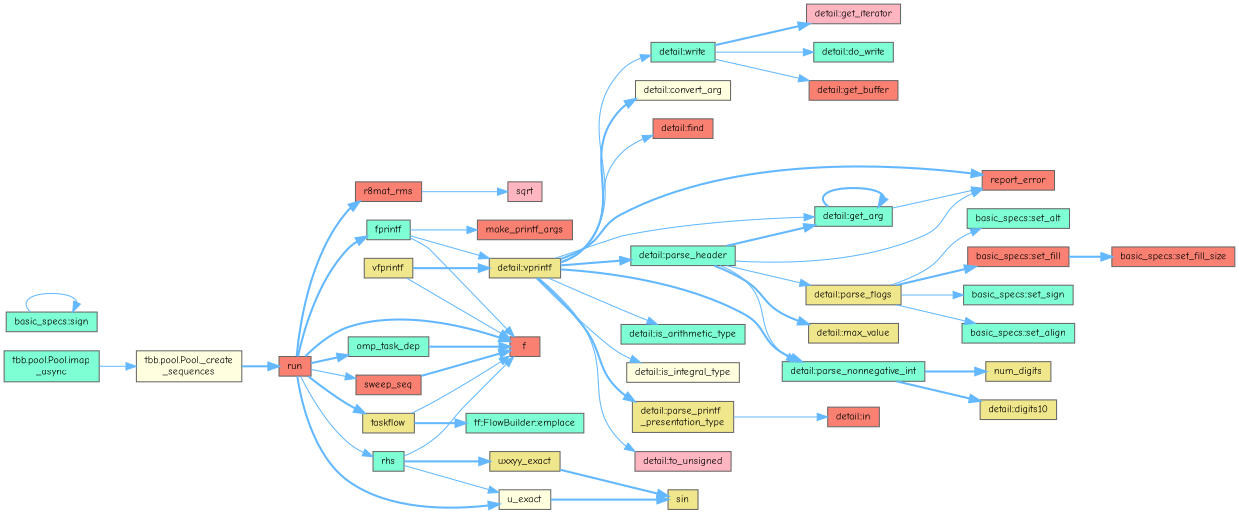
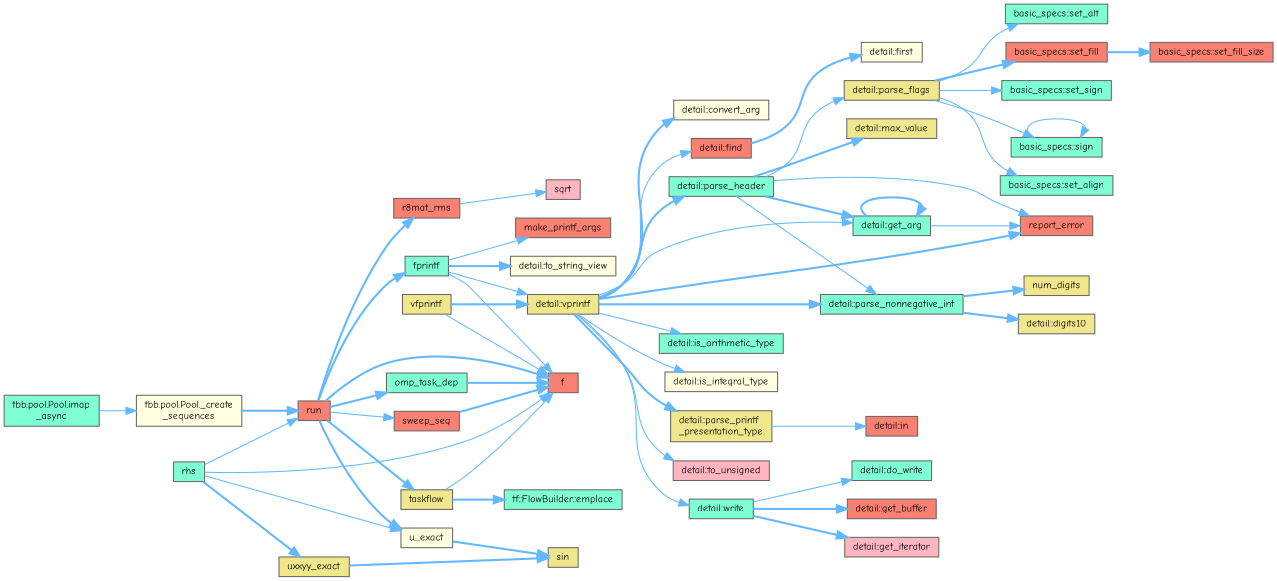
node "detail::first": added
edge "detail::write" -> "detail::get_buffer": style solid -> bold
edge "detail::parse_flags" -> "basic_specs::sign": added
node "detail::to_string_view": added
edge "run" -> "rhs": reversed
